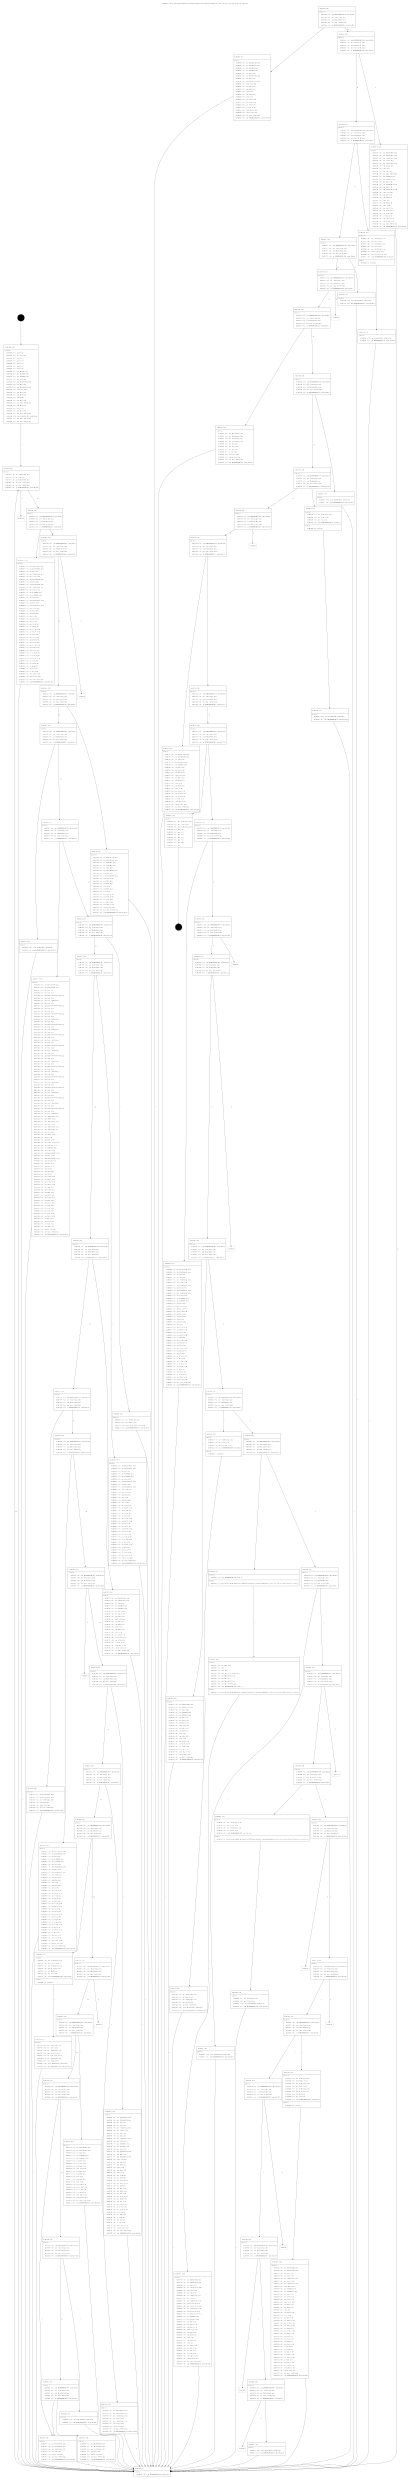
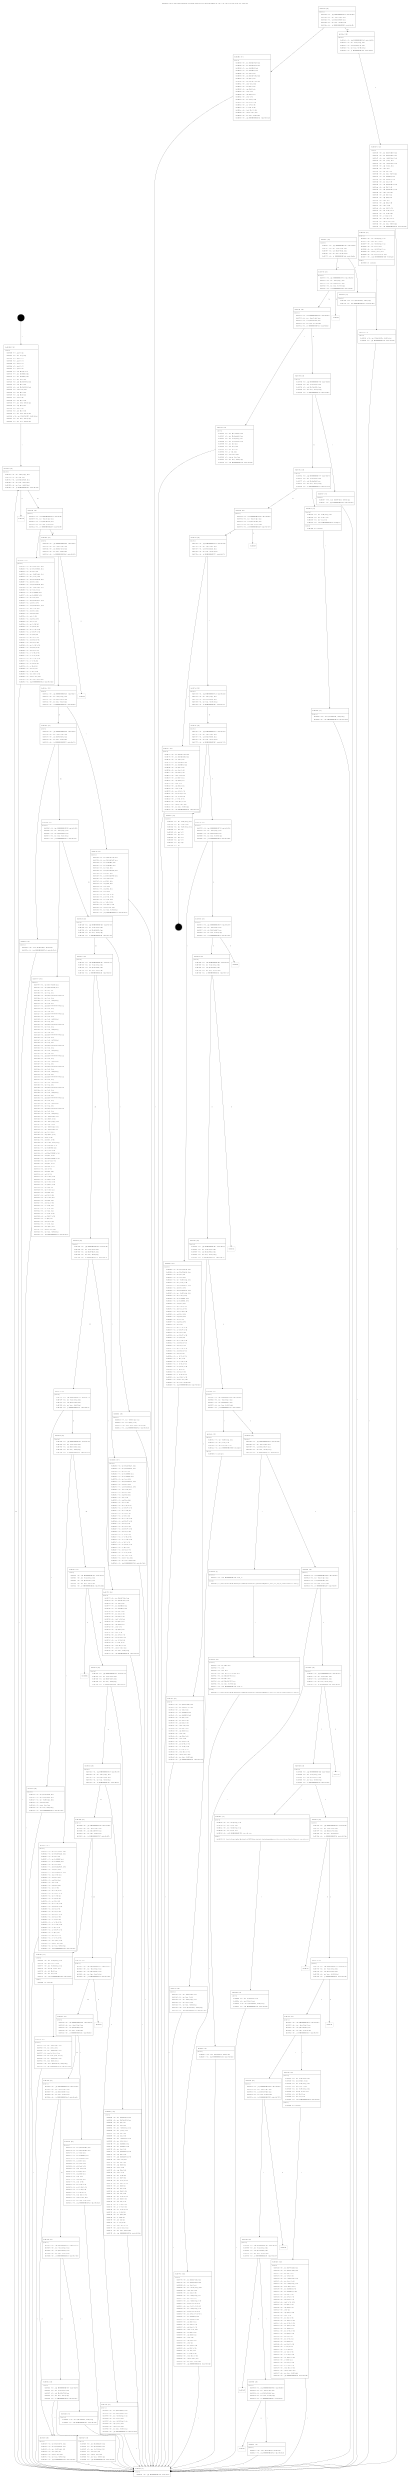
node "0x4016e0 [28]": removed
